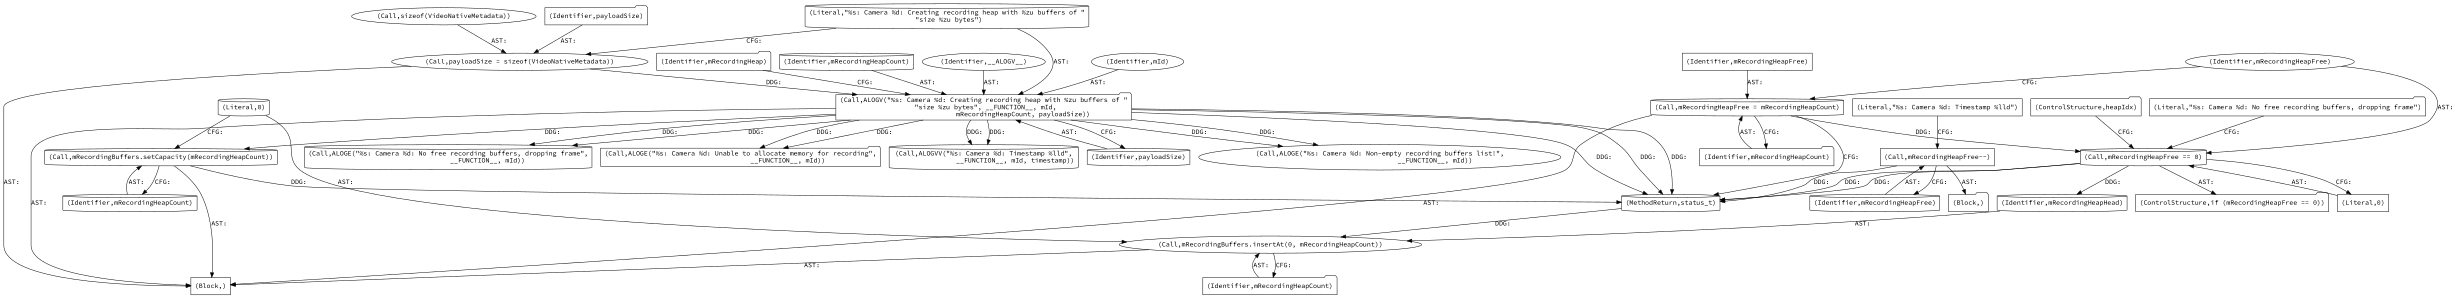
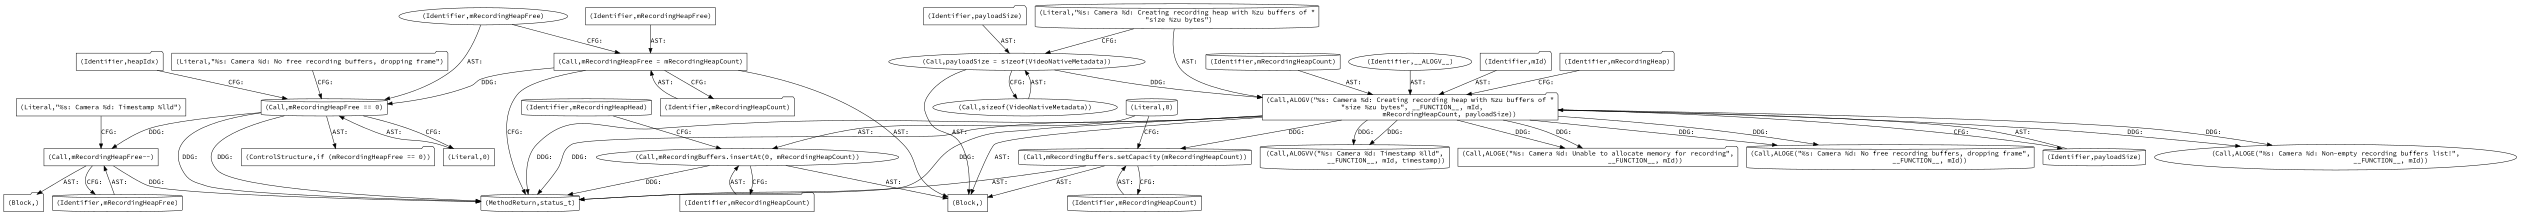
node "(Identifier,mId)": shape ellipse -> folder
edge "(Call,payloadSize = sizeof(VideoNativeMetadata))" -> "(Call,sizeof(VideoNativeMetadata))": added, label "CFG:"
node "(Call,mRecordingHeapFree = mRecordingHeapCount)": shape cylinder -> box
node "(ControlStructure,heapIdx)": label "(ControlStructure,heapIdx)" -> "(Identifier,heapIdx)"
edge "(Call,mRecordingHeapFree == 0)" -> "(Identifier,mRecordingHeapHead)": now "(Call,mRecordingHeapFree == 0)" -> "(Call,mRecordingHeapFree--)"
edge "(Call,mRecordingBuffers.setCapacity(mRecordingHeapCount))" -> "(MethodReturn,status_t)": label "DDG: " -> "AST: "
edge "(MethodReturn,status_t)" -> "(Call,mRecordingBuffers.insertAt(0, mRecordingHeapCount))": reversed
edge "(Identifier,mRecordingHeapHead)" -> "(Call,mRecordingBuffers.insertAt(0, mRecordingHeapCount))": label "AST: " -> "CFG: "
